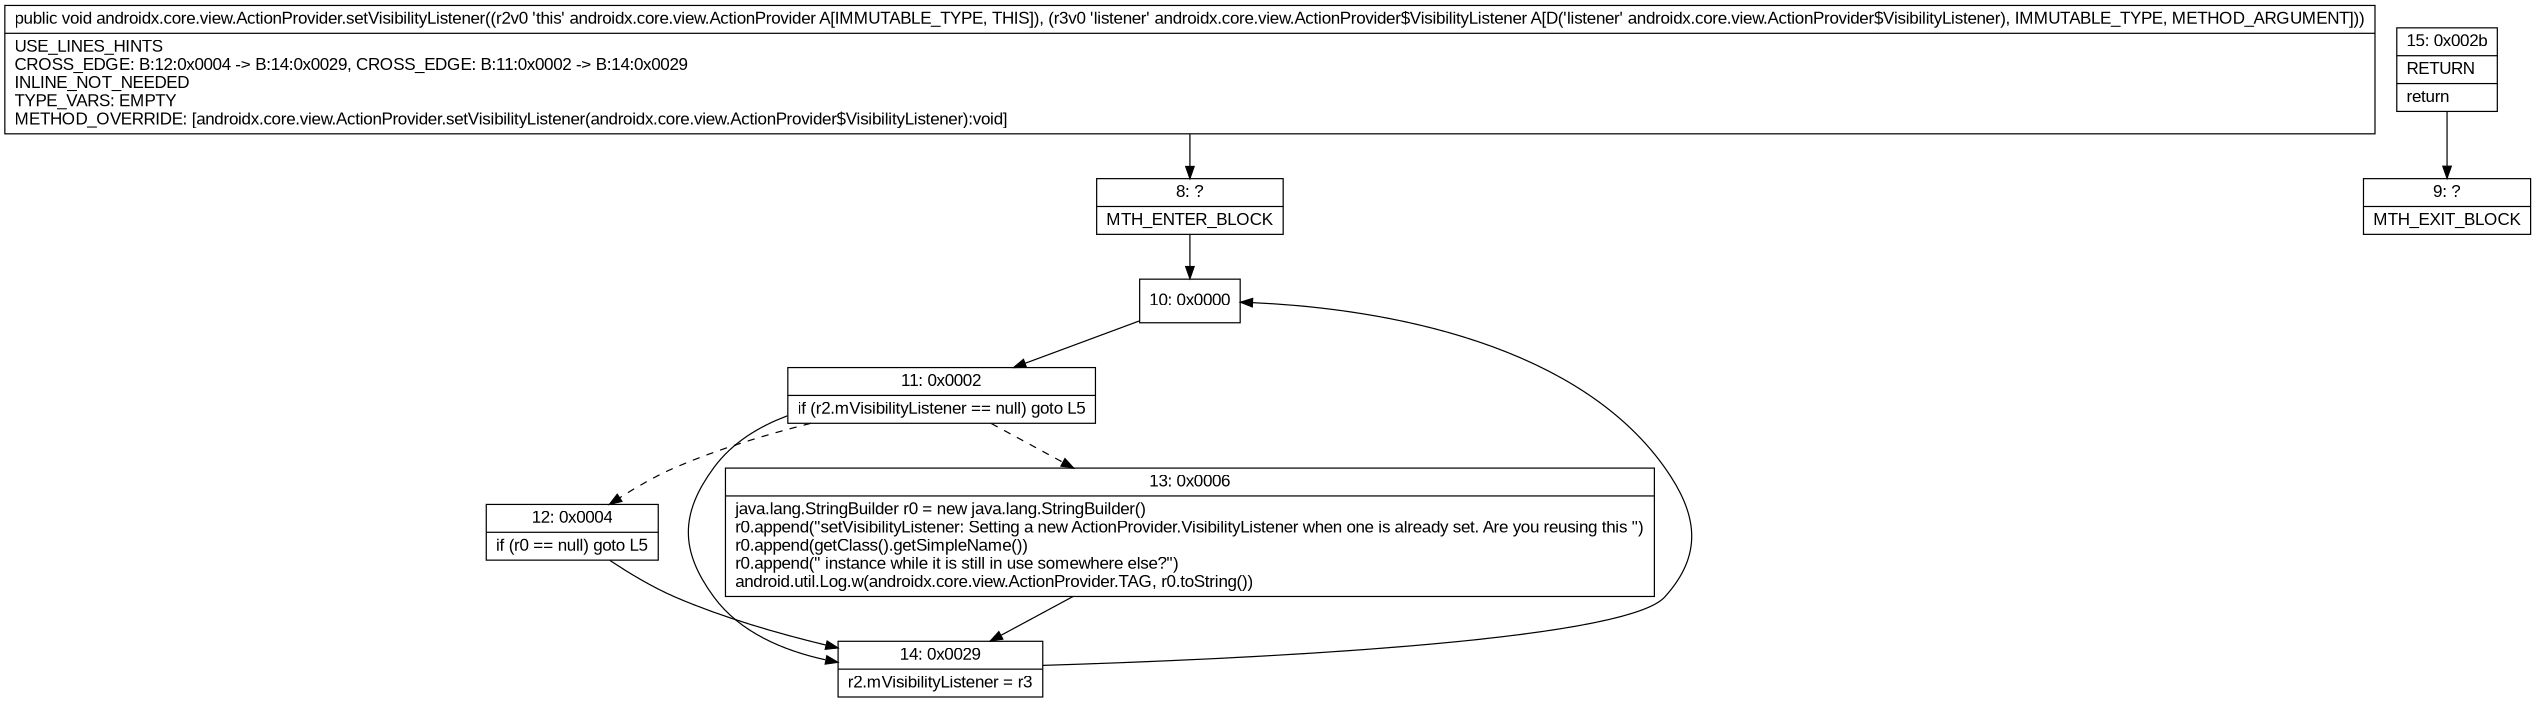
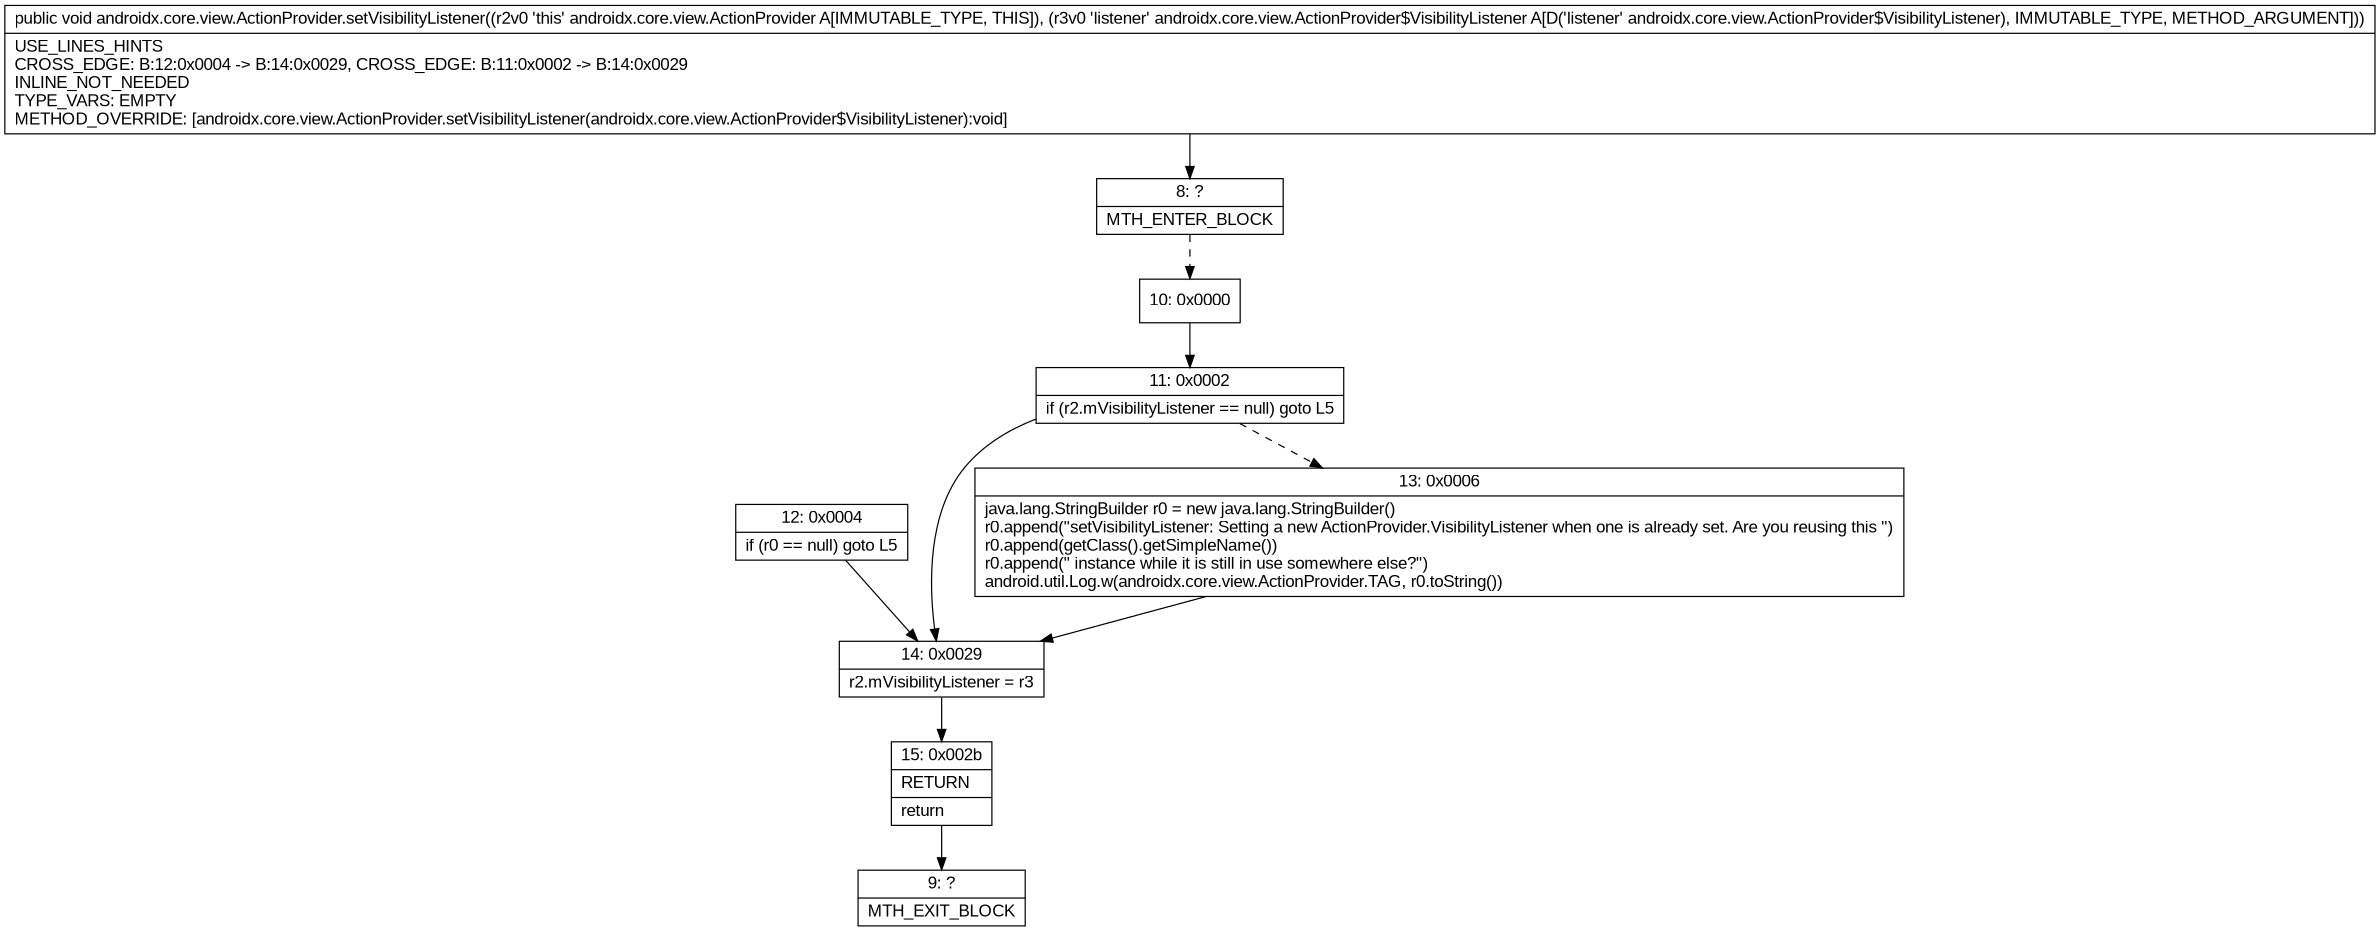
edge "8: ?" -> "10: 0x0000": style solid -> dashed
edge "11: 0x0002" -> "12: 0x0004": removed
edge "14: 0x0029" -> "10: 0x0000": now "14: 0x0029" -> "15: 0x002b"
